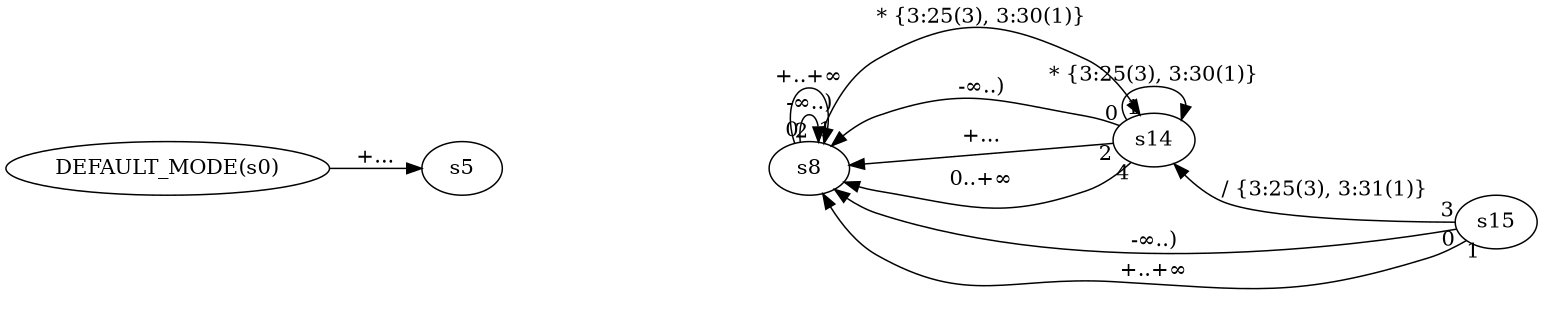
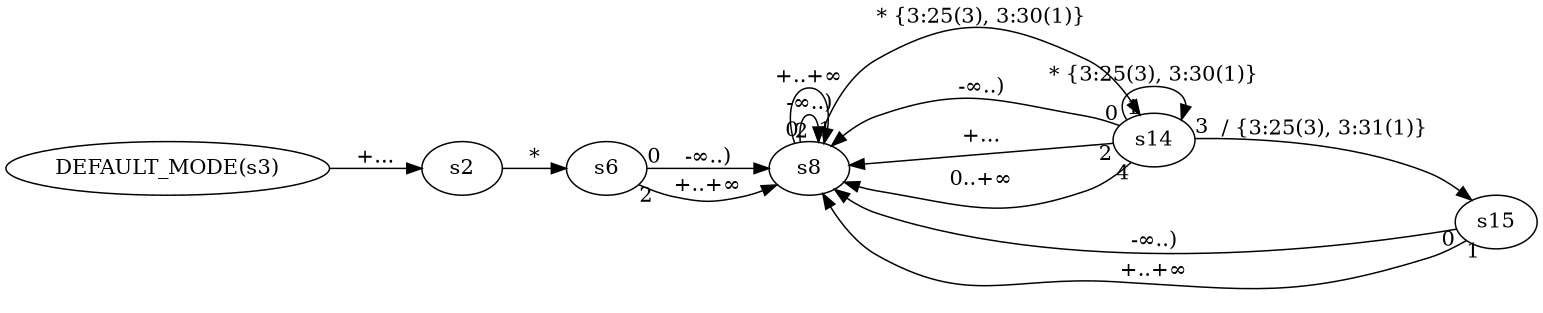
node "DEFAULT_MODE(s0)": label "DEFAULT_MODE(s0)" -> "DEFAULT_MODE(s3)"
node "s5": label "s5" -> "s2"
node "s6": added
edge "s15" -> "s14": reversed
